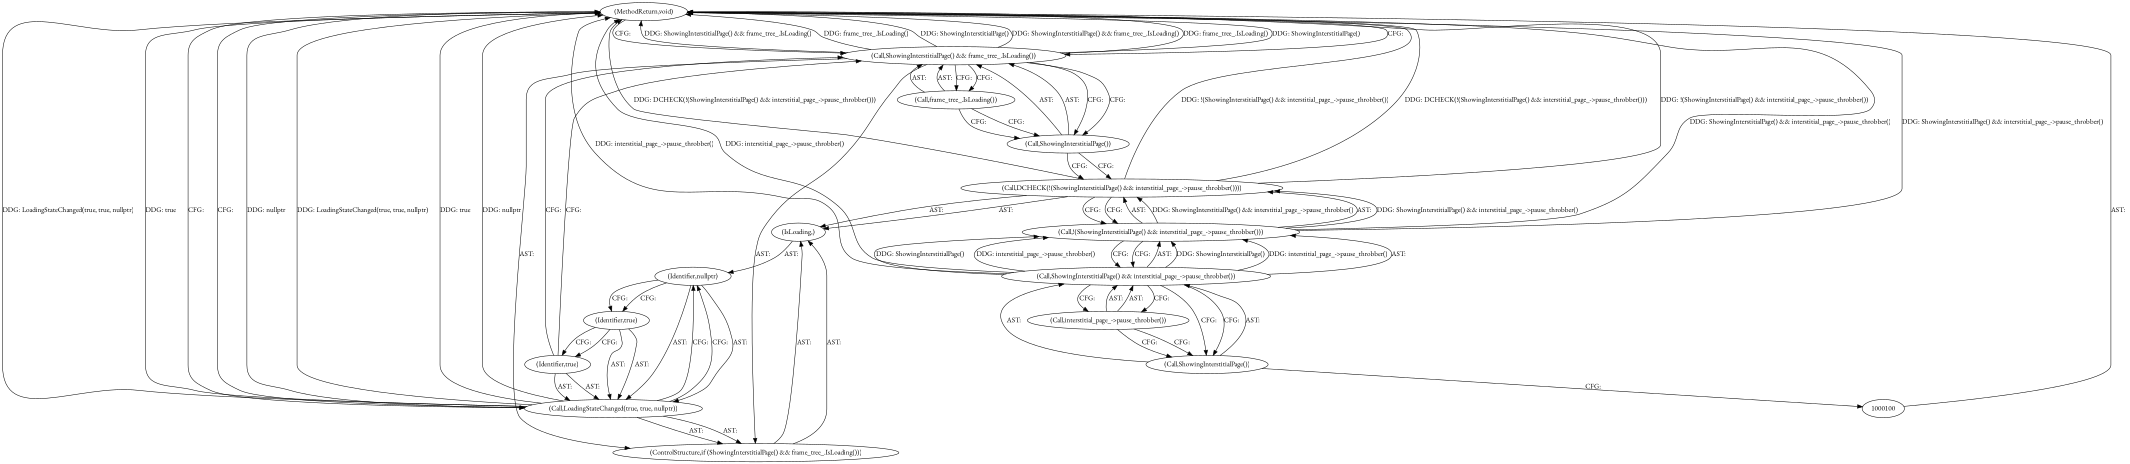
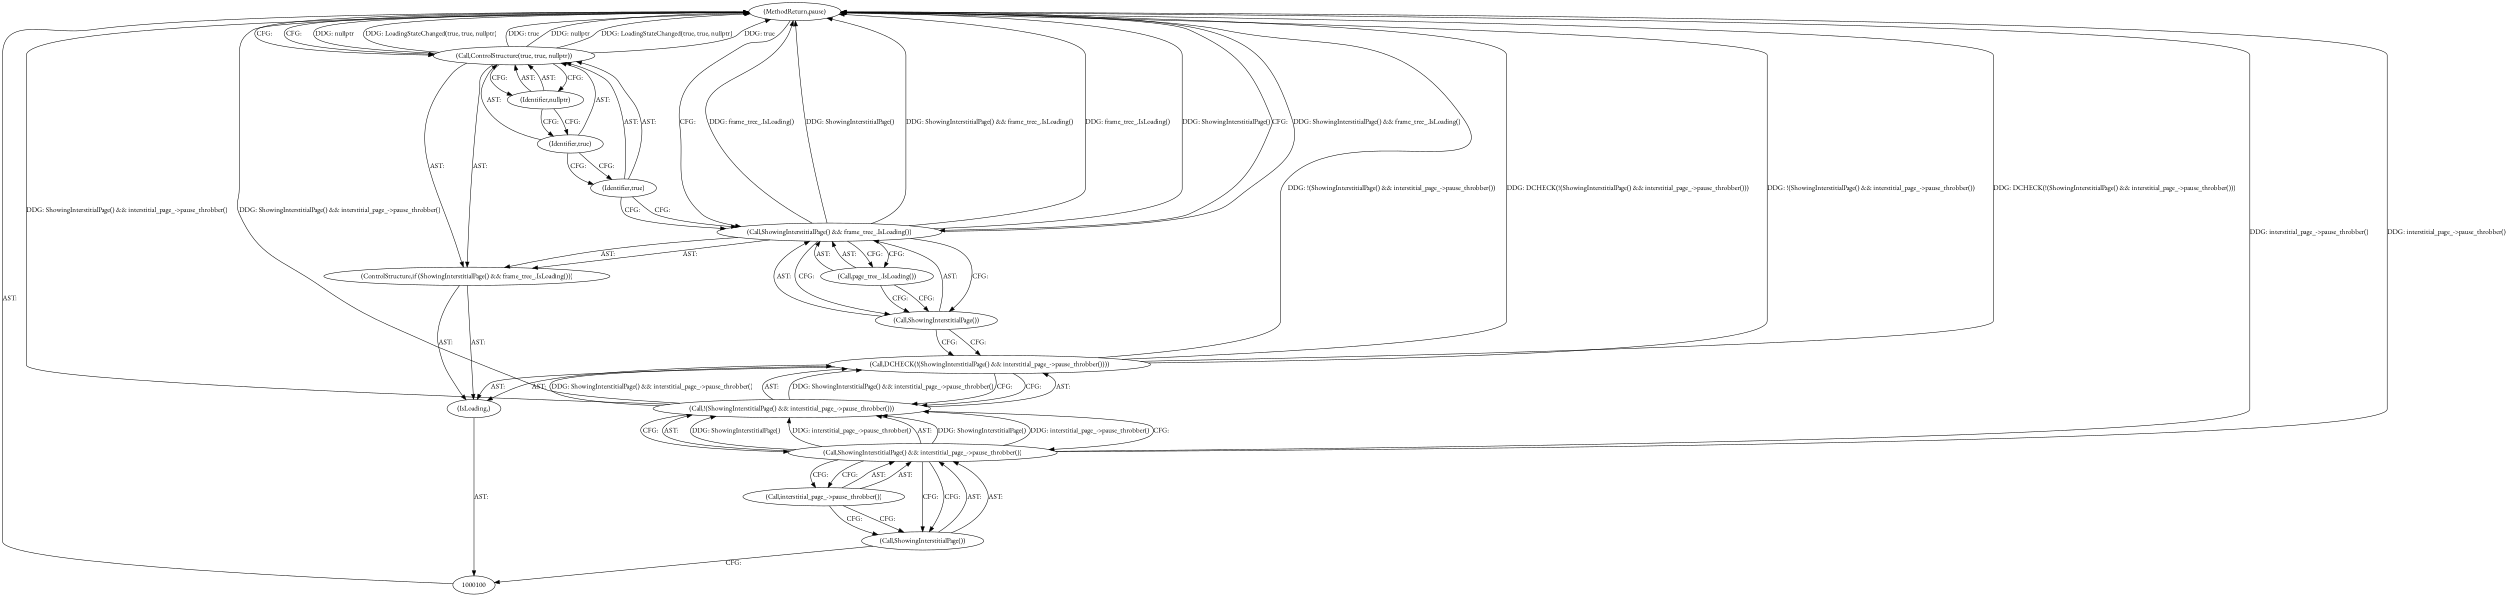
node "(MethodReturn,void)": label "(MethodReturn,void)" -> "(MethodReturn,pause)"
node "(Call,frame_tree_.IsLoading())": label "(Call,frame_tree_.IsLoading())" -> "(Call,page_tree_.IsLoading())"
edge "(IsLoading,)" -> "(Identifier,nullptr)": now "(IsLoading,)" -> "1000100"
node "(Call,LoadingStateChanged(true, true, nullptr))": label "(Call,LoadingStateChanged(true, true, nullptr))" -> "(Call,ControlStructure(true, true, nullptr))"
